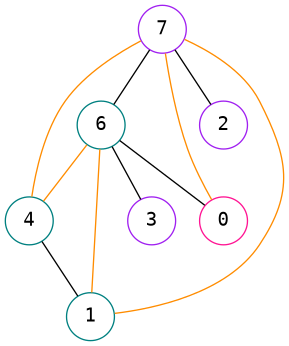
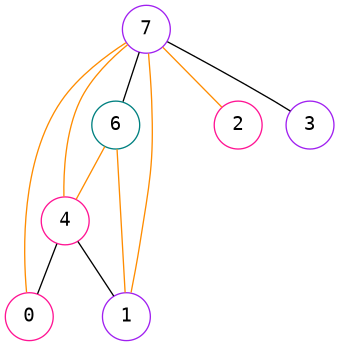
edge "7" -- "2": color black -> darkorange
node "2": color purple -> deeppink
edge "6" -- "3": now "7" -- "3"
edge "6" -- "0": now "4" -- "0"
node "4": color teal -> deeppink
node "1": color teal -> purple
